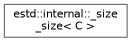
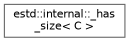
node "estd::internal::_size _size< C >": label "estd::internal::_size _size< C >" -> "estd::internal::_has _size< C >"
